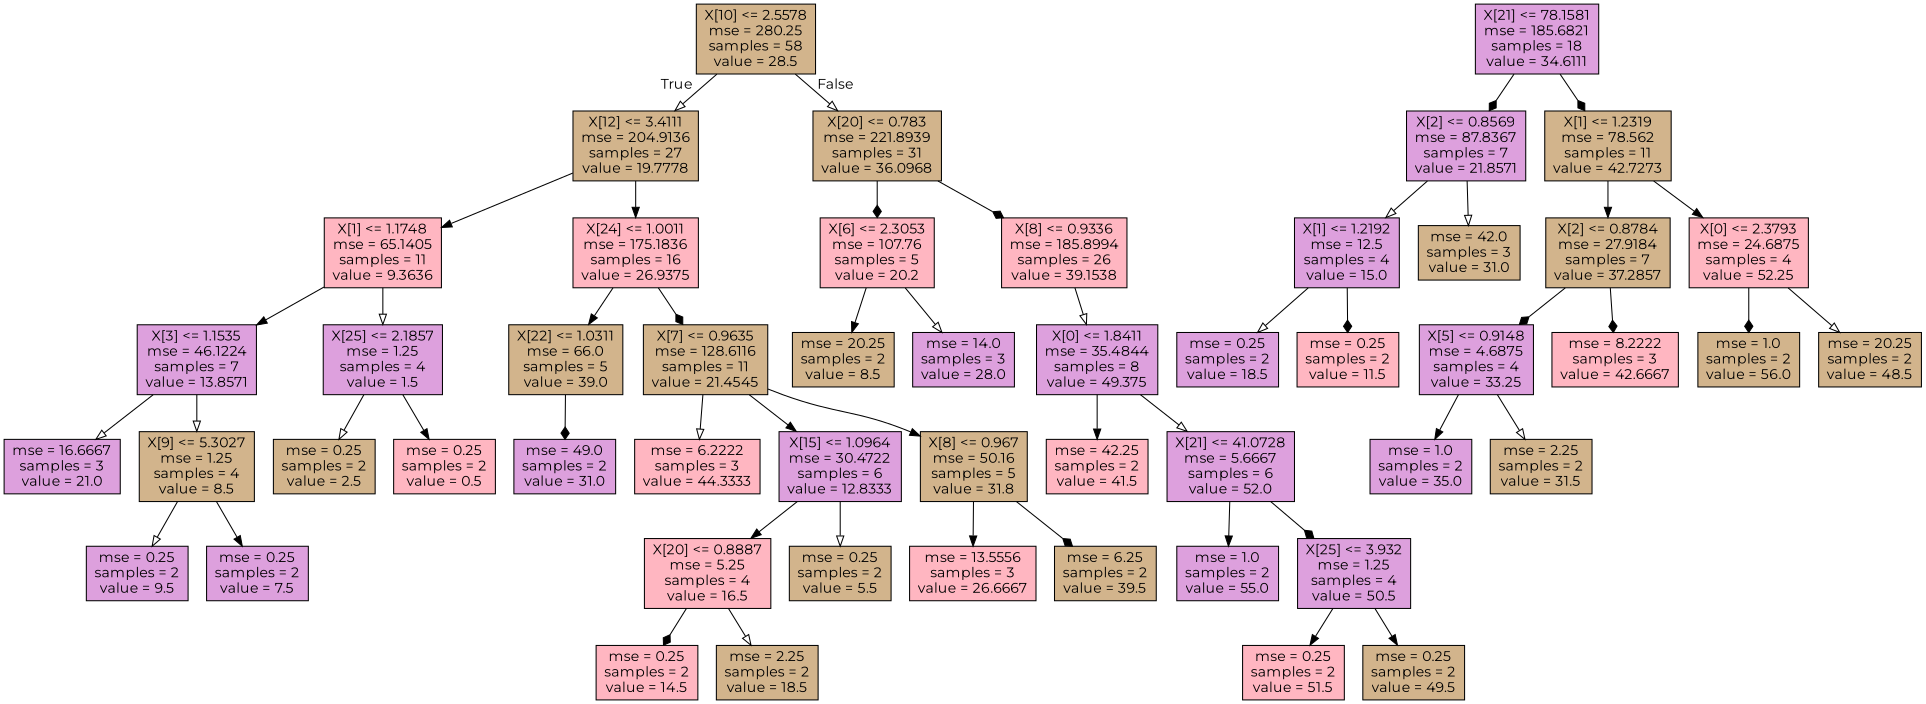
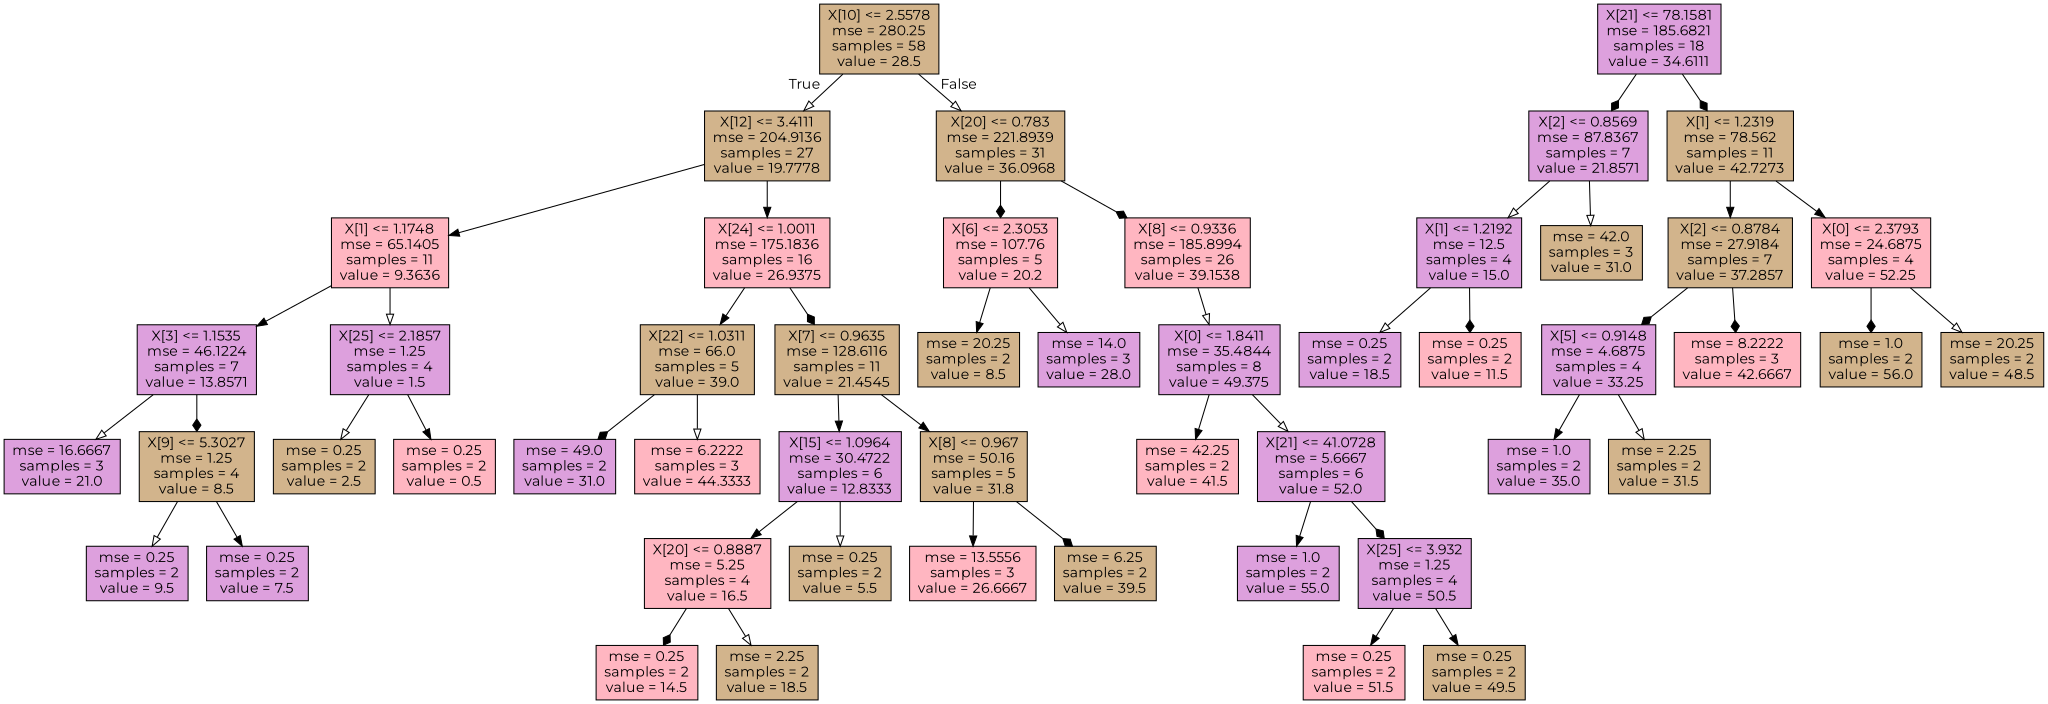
edge "X[3] <= 1.1535 mse = 46.1224 samples = 7 value = 13.8571" -> "X[9] <= 5.3027 mse = 1.25 samples = 4 value = 8.5": arrowhead onormal -> diamond
edge "X[7] <= 0.9635 mse = 128.6116 samples = 11 value = 21.4545" -> "mse = 6.2222 samples = 3 value = 44.3333": now "X[22] <= 1.0311 mse = 66.0 samples = 5 value = 39.0" -> "mse = 6.2222 samples = 3 value = 44.3333"
